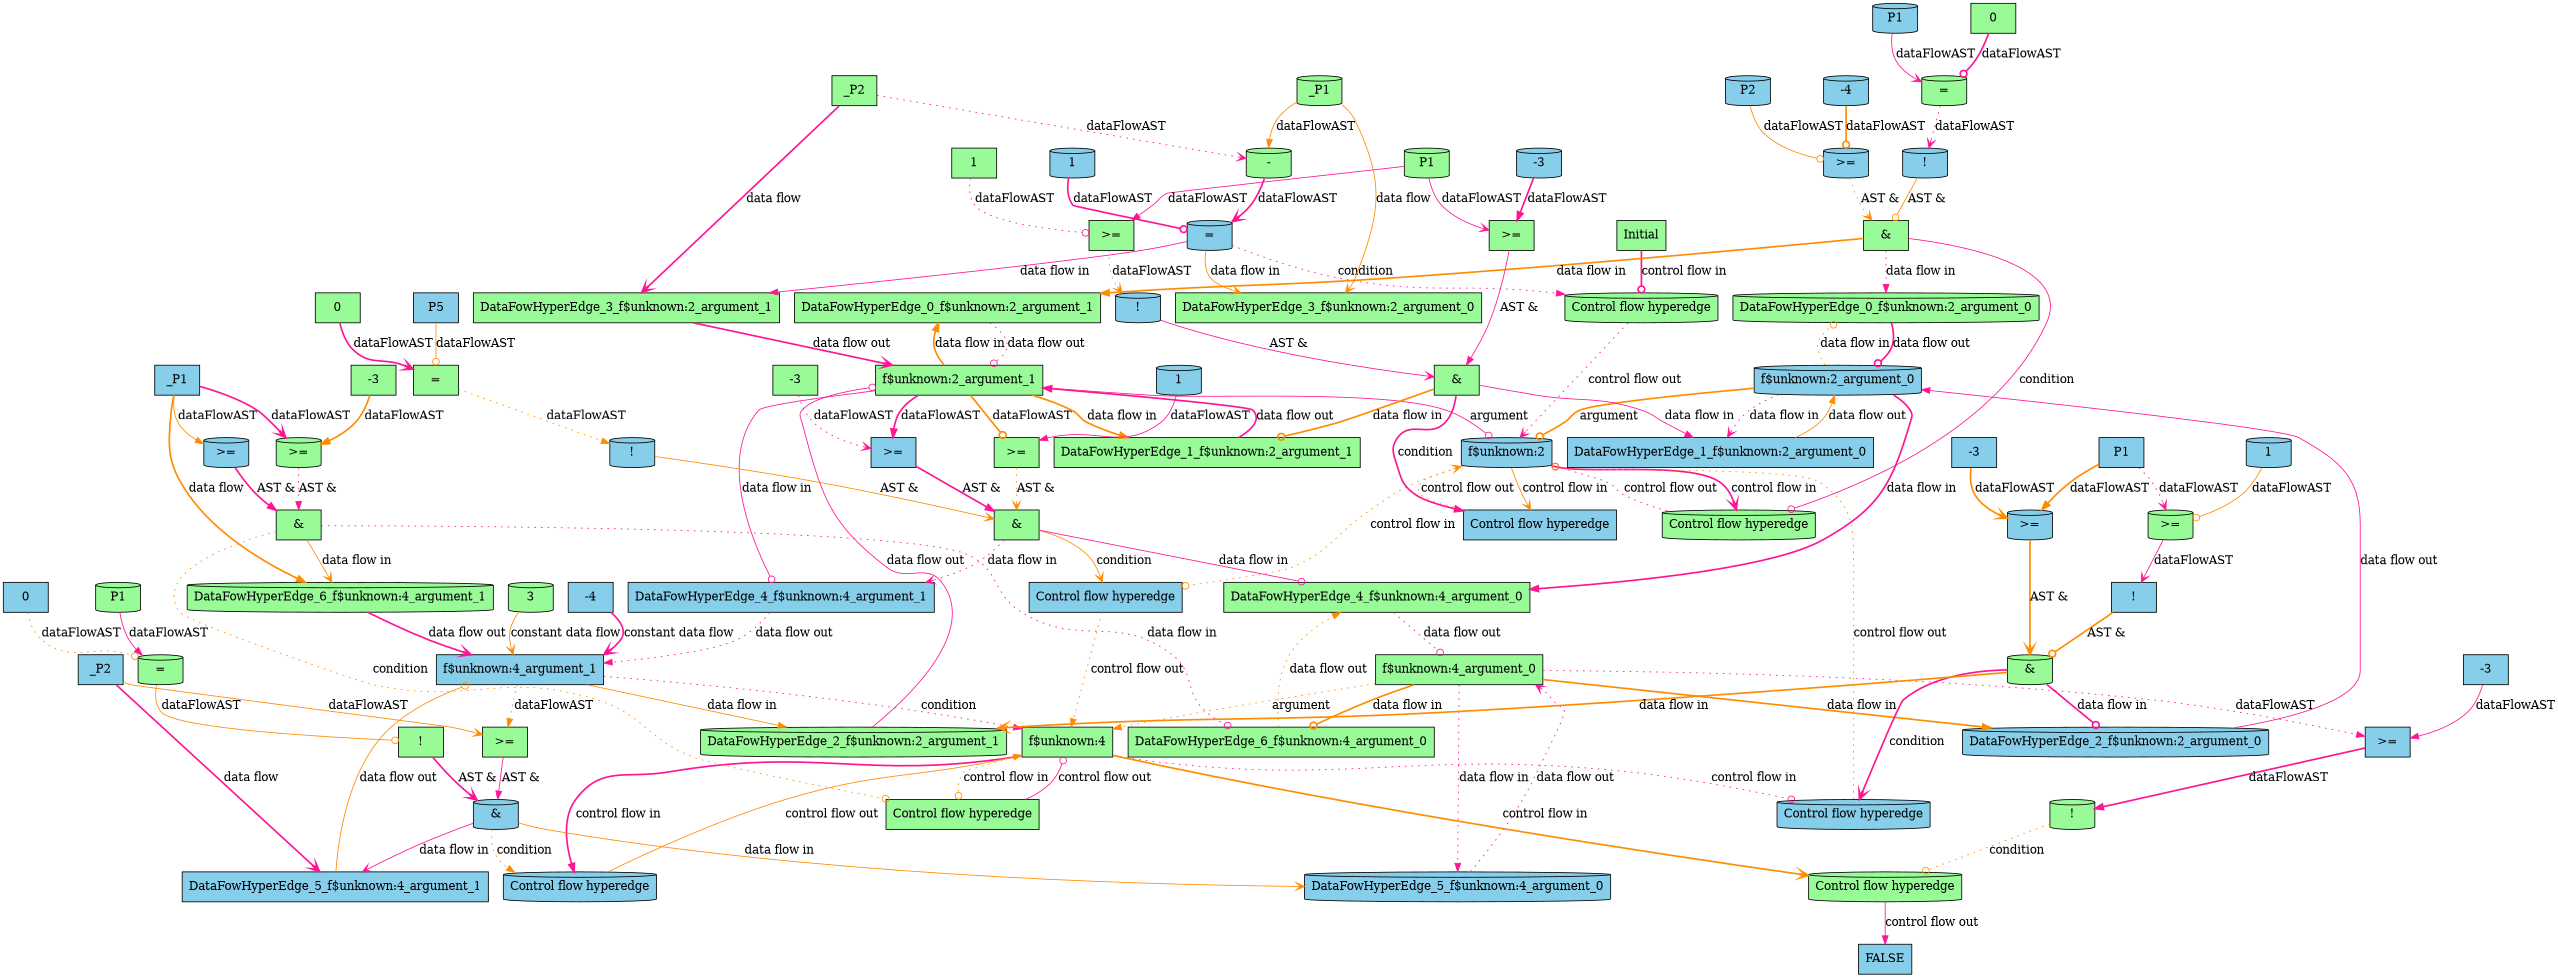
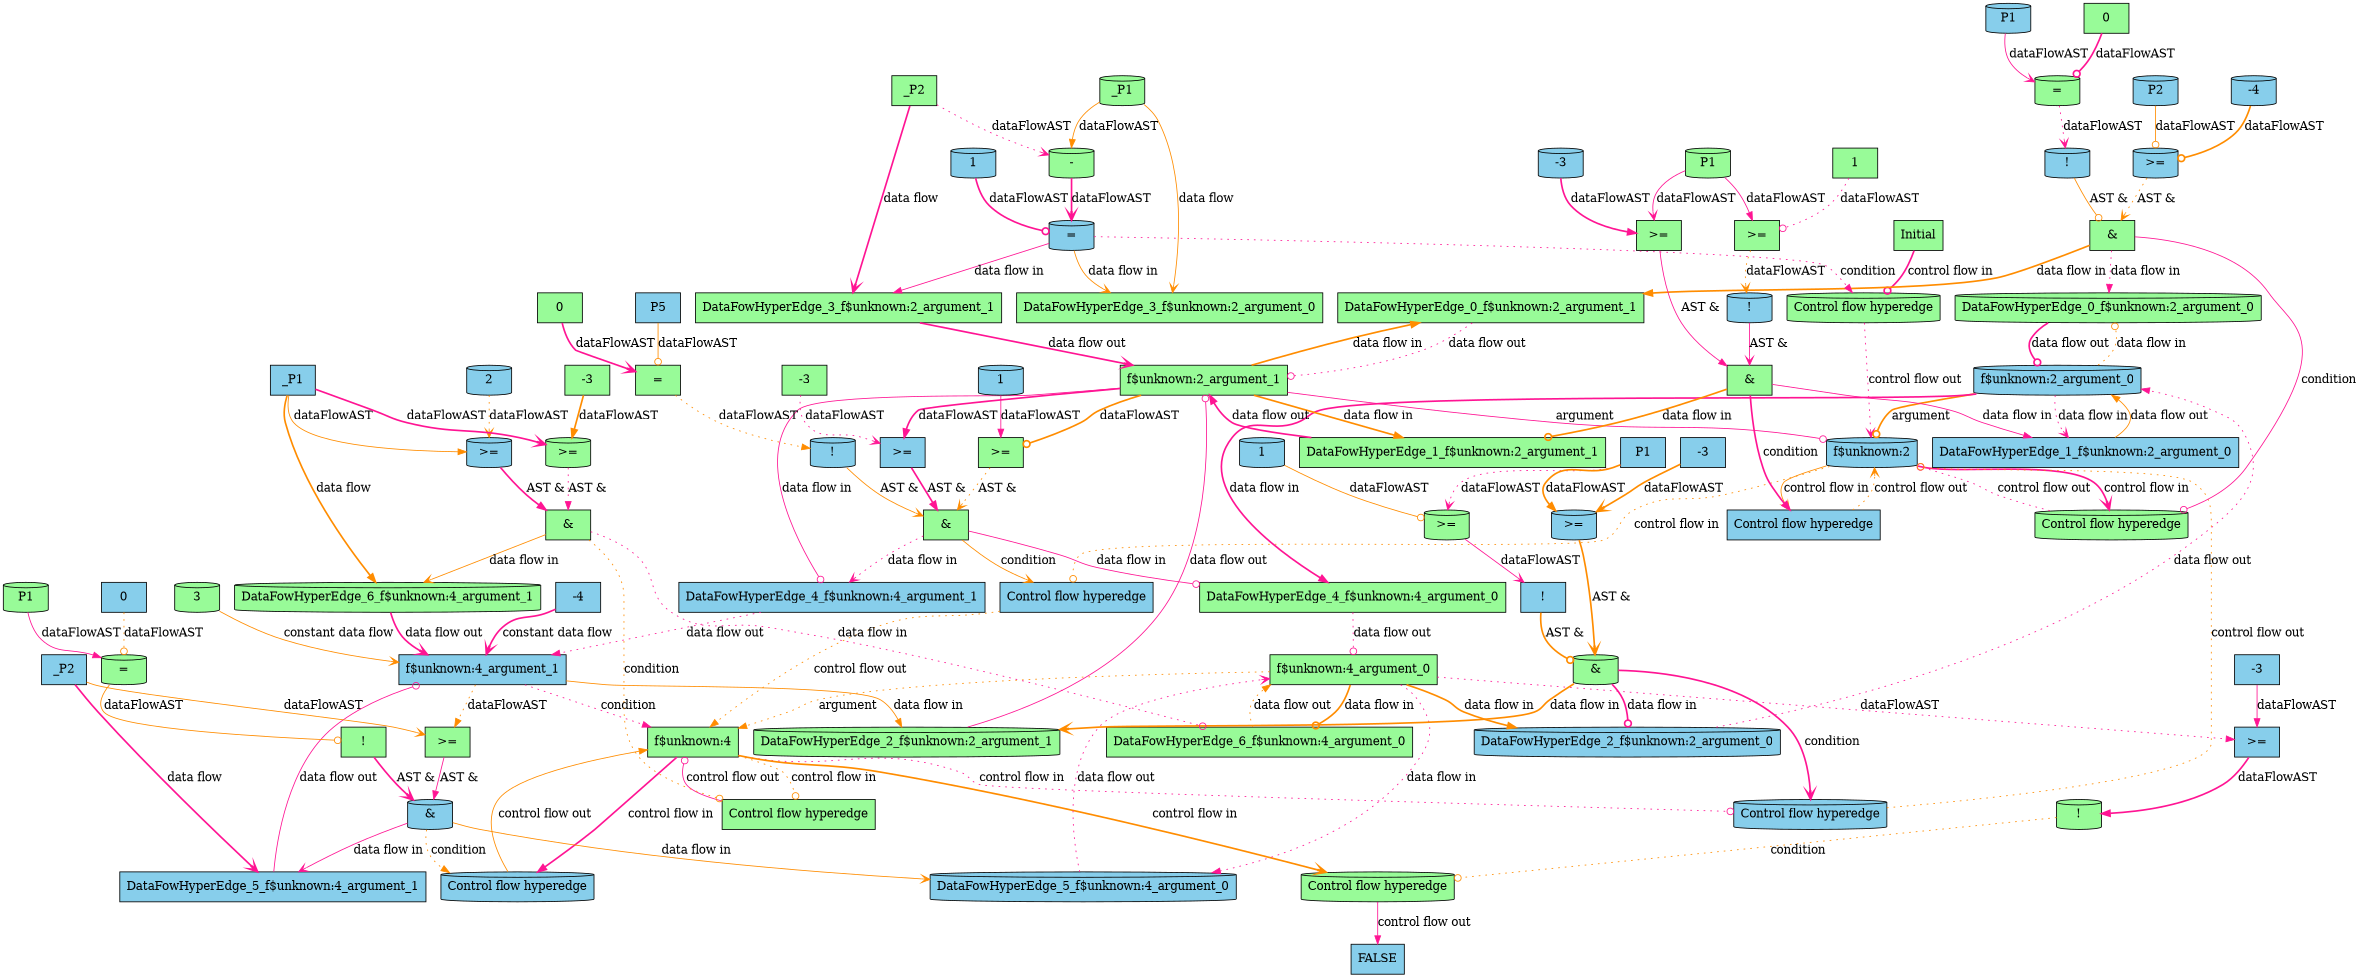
node "2": added
edge "DataFowHyperEdge_2_f$unknown:2_argument_0" -> "f$unknown:2_argument_0": style solid -> dotted
edge "DataFowHyperEdge_6_f$unknown:4_argument_0" -> "DataFowHyperEdge_4_f$unknown:4_argument_0": now "DataFowHyperEdge_6_f$unknown:4_argument_0" -> "f$unknown:4_argument_0"
edge "DataFowHyperEdge_5_f$unknown:4_argument_1" -> "f$unknown:4_argument_1": color darkorange -> deeppink
